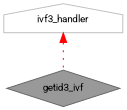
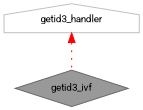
node "ivf3_handler": label "ivf3_handler" -> "getid3_handler"
